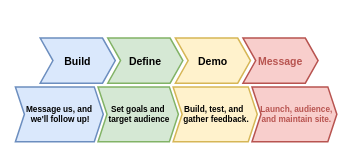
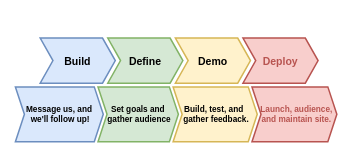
node "Message": label "Message" -> "Deploy"
node "Set goals and target audience": label "Set goals and target audience" -> "Set goals and gather audience"
